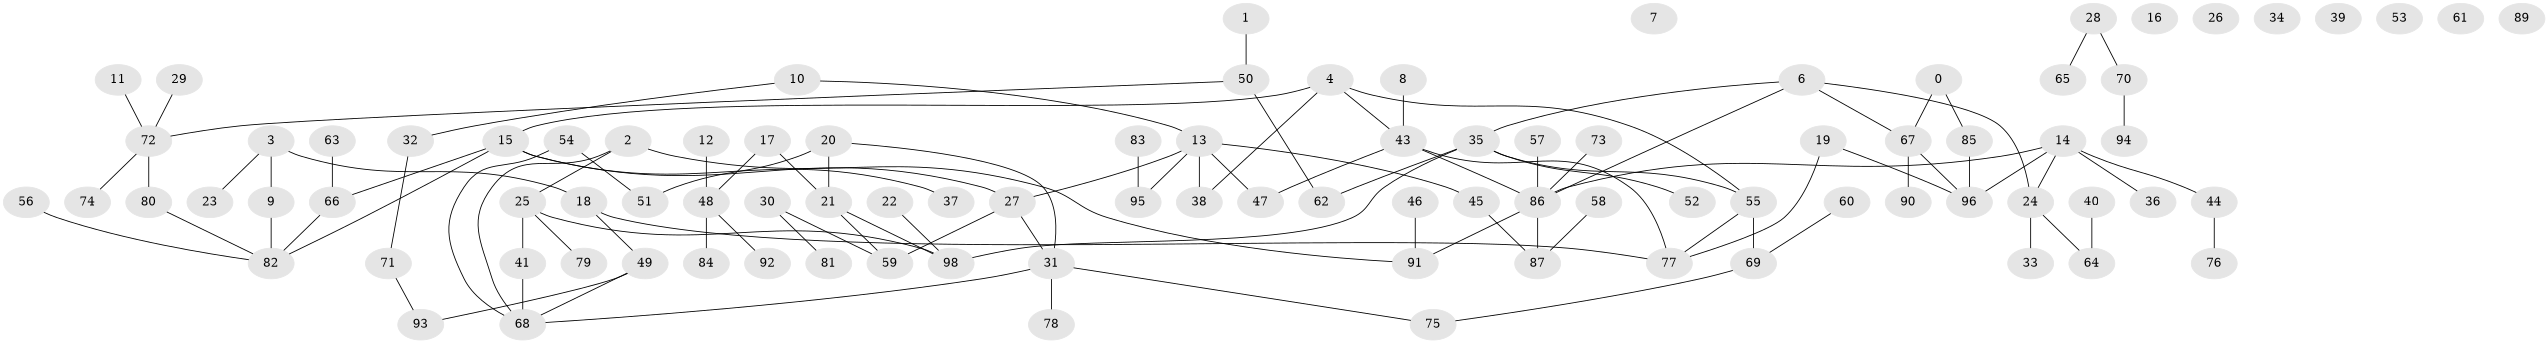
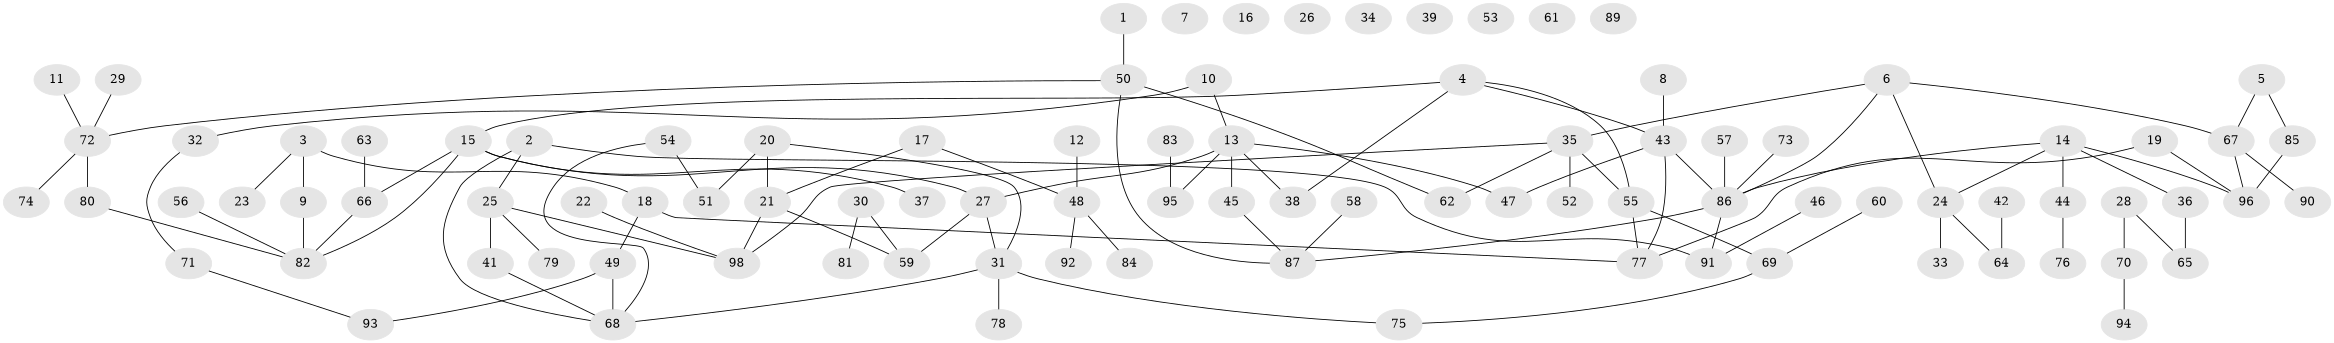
node "0": label "0" -> "5"
node "40": label "40" -> "42"
edge "50" -- "87": added
edge "36" -- "65": added
